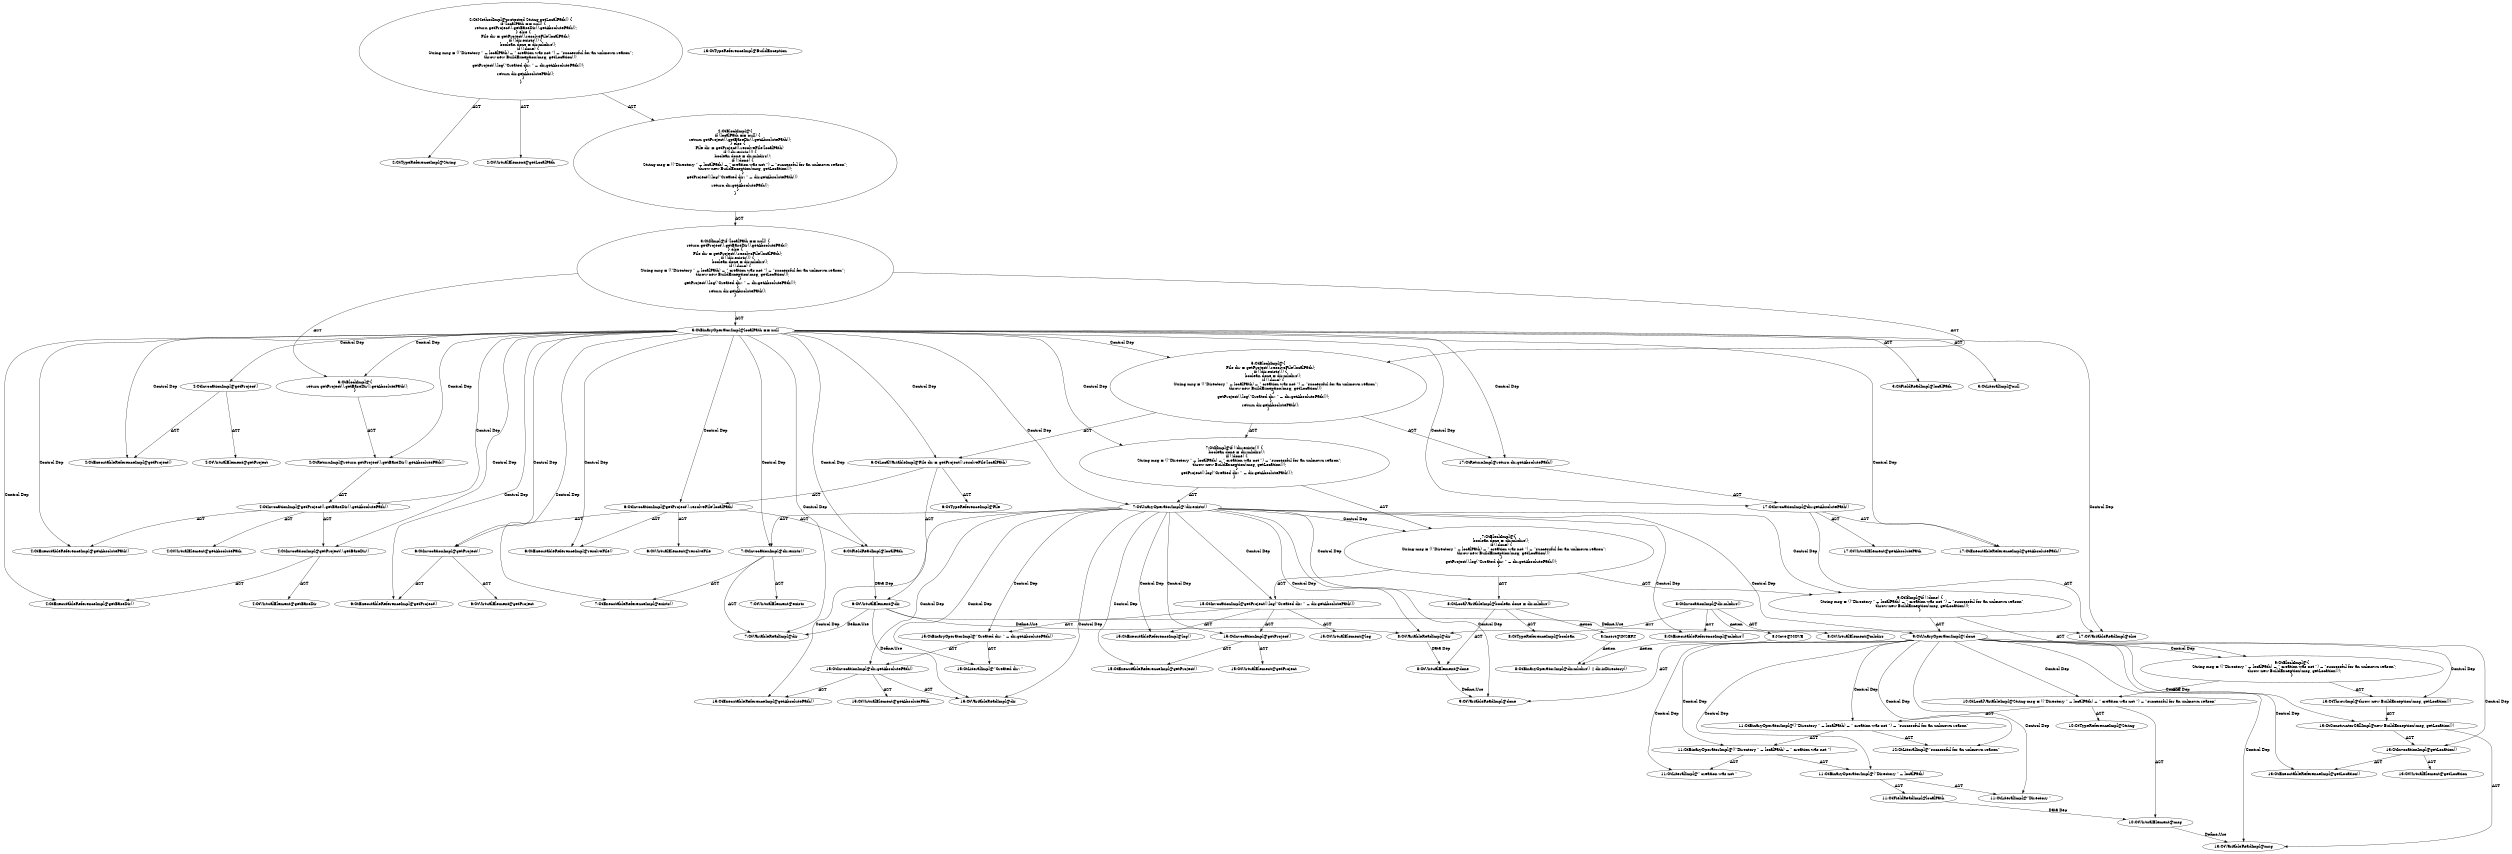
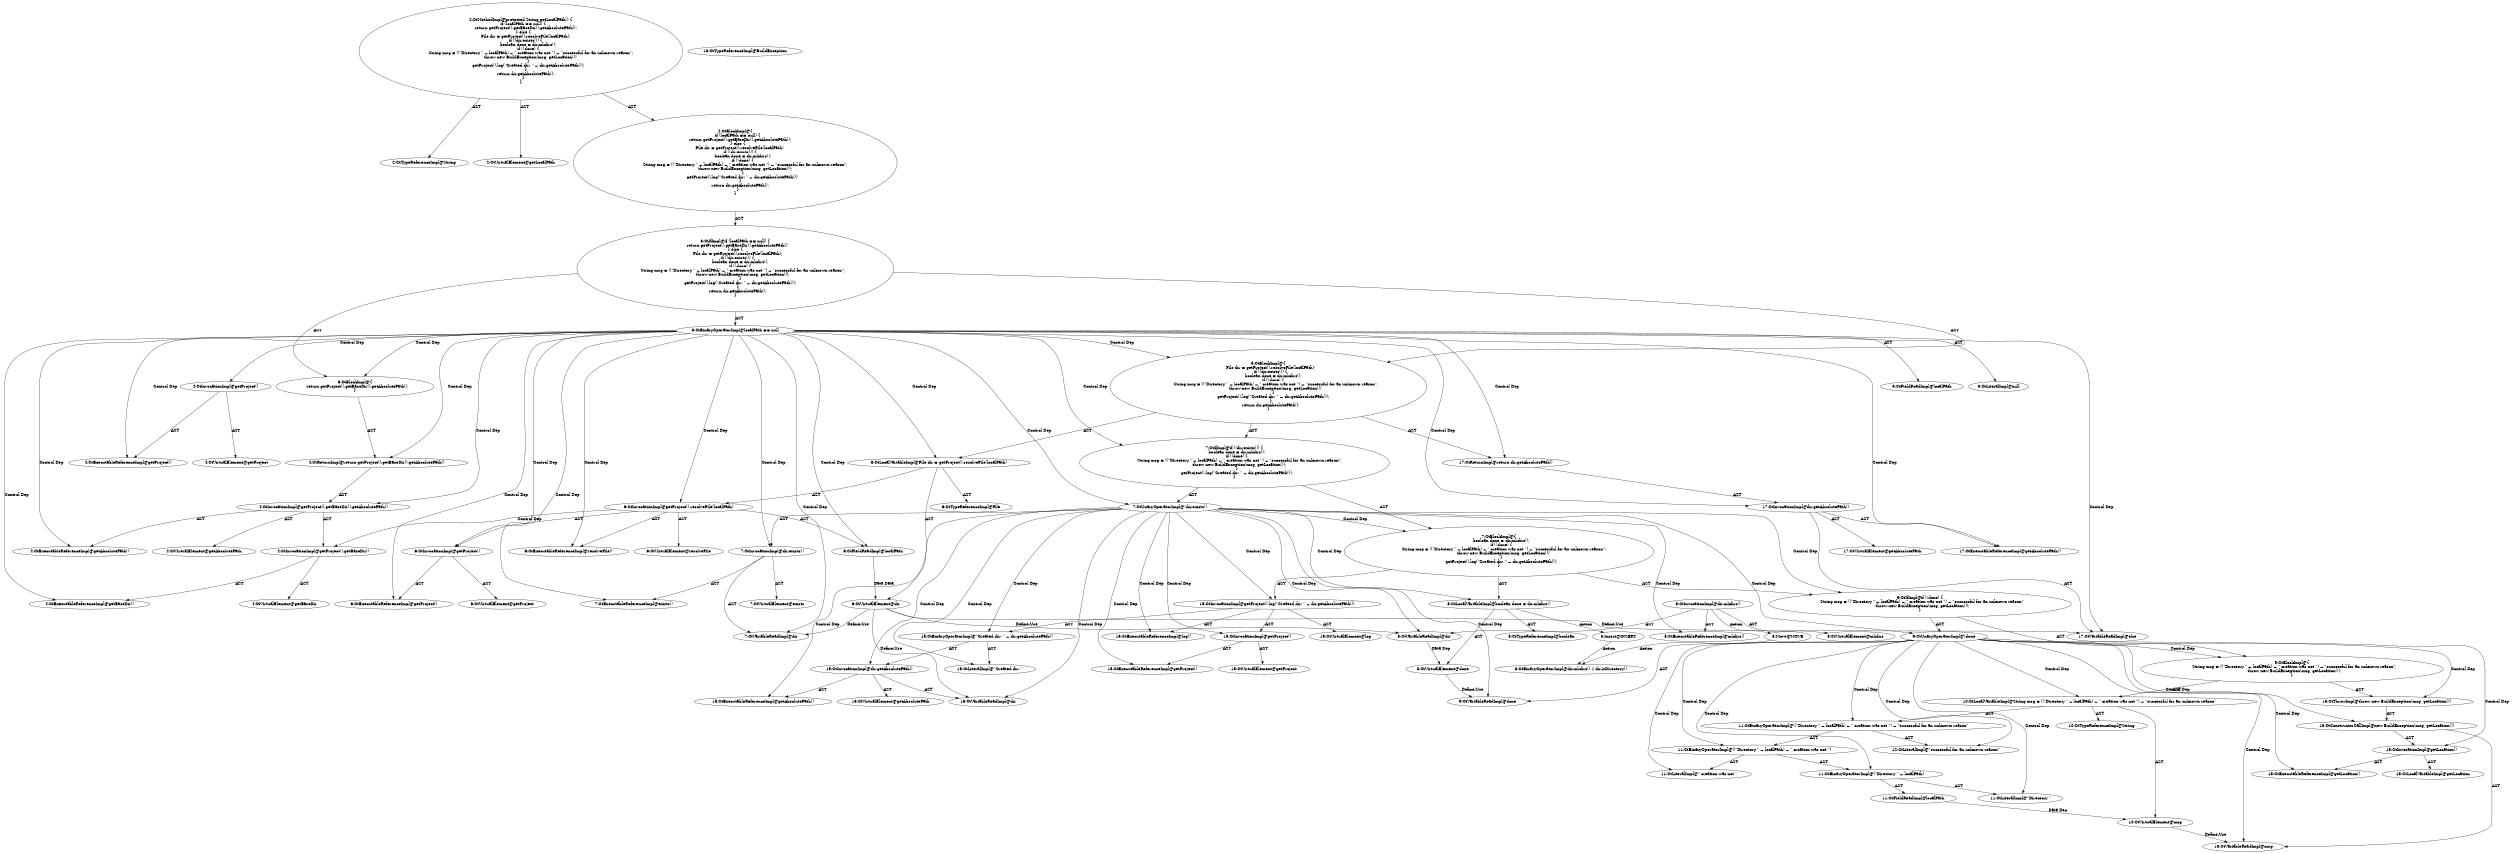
edge "3:CtBinaryOperatorImpl@localPath == null" -> "4:CtInvocationImpl@getProject().getBaseDir()": now "6:CtInvocationImpl@getProject().resolveFile(localPath)" -> "4:CtInvocationImpl@getProject().getBaseDir()"
edge "6:CtFieldReadImpl@localPath" -> "6:CtVirtualElement@dir": label "Data Dep" -> "Data Data"
node "13:CtVirtualElement@getLocation": label "13:CtVirtualElement@getLocation" -> "13:CtLocalVariableImpl@getLocation"
